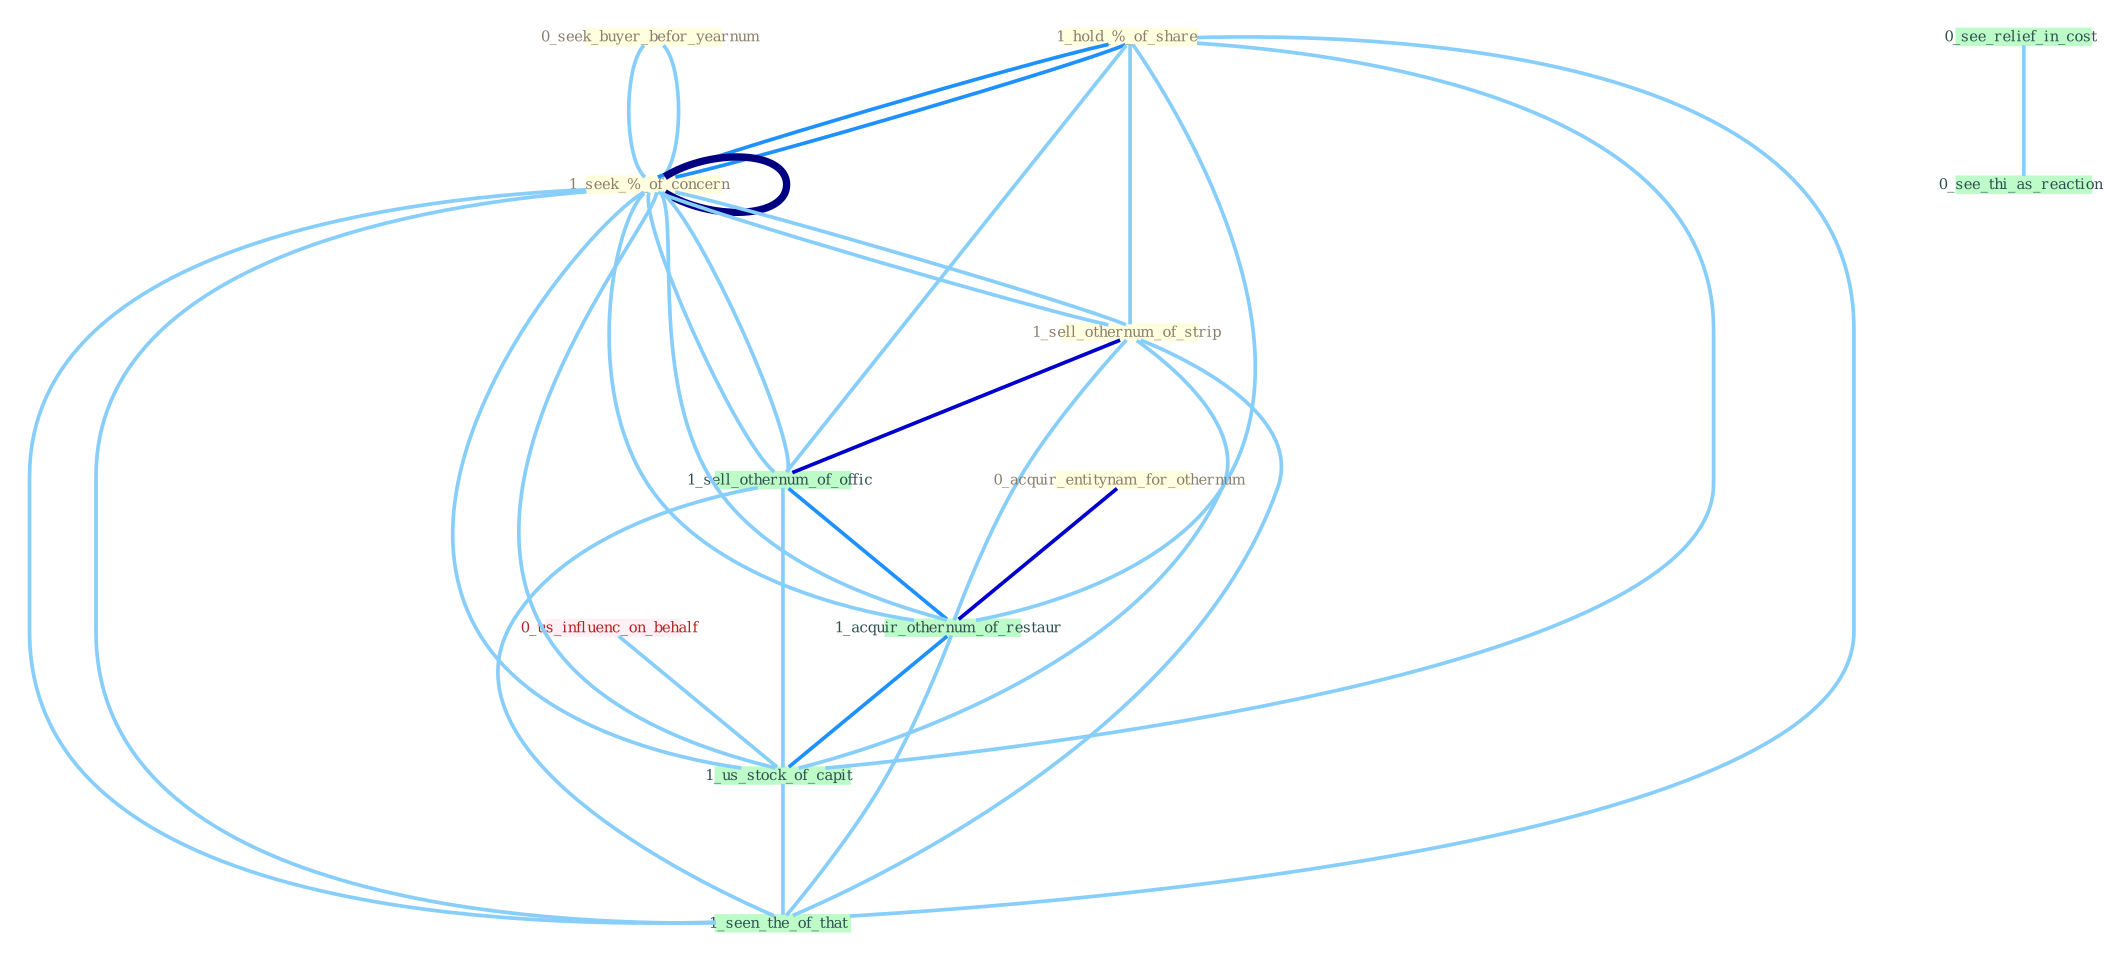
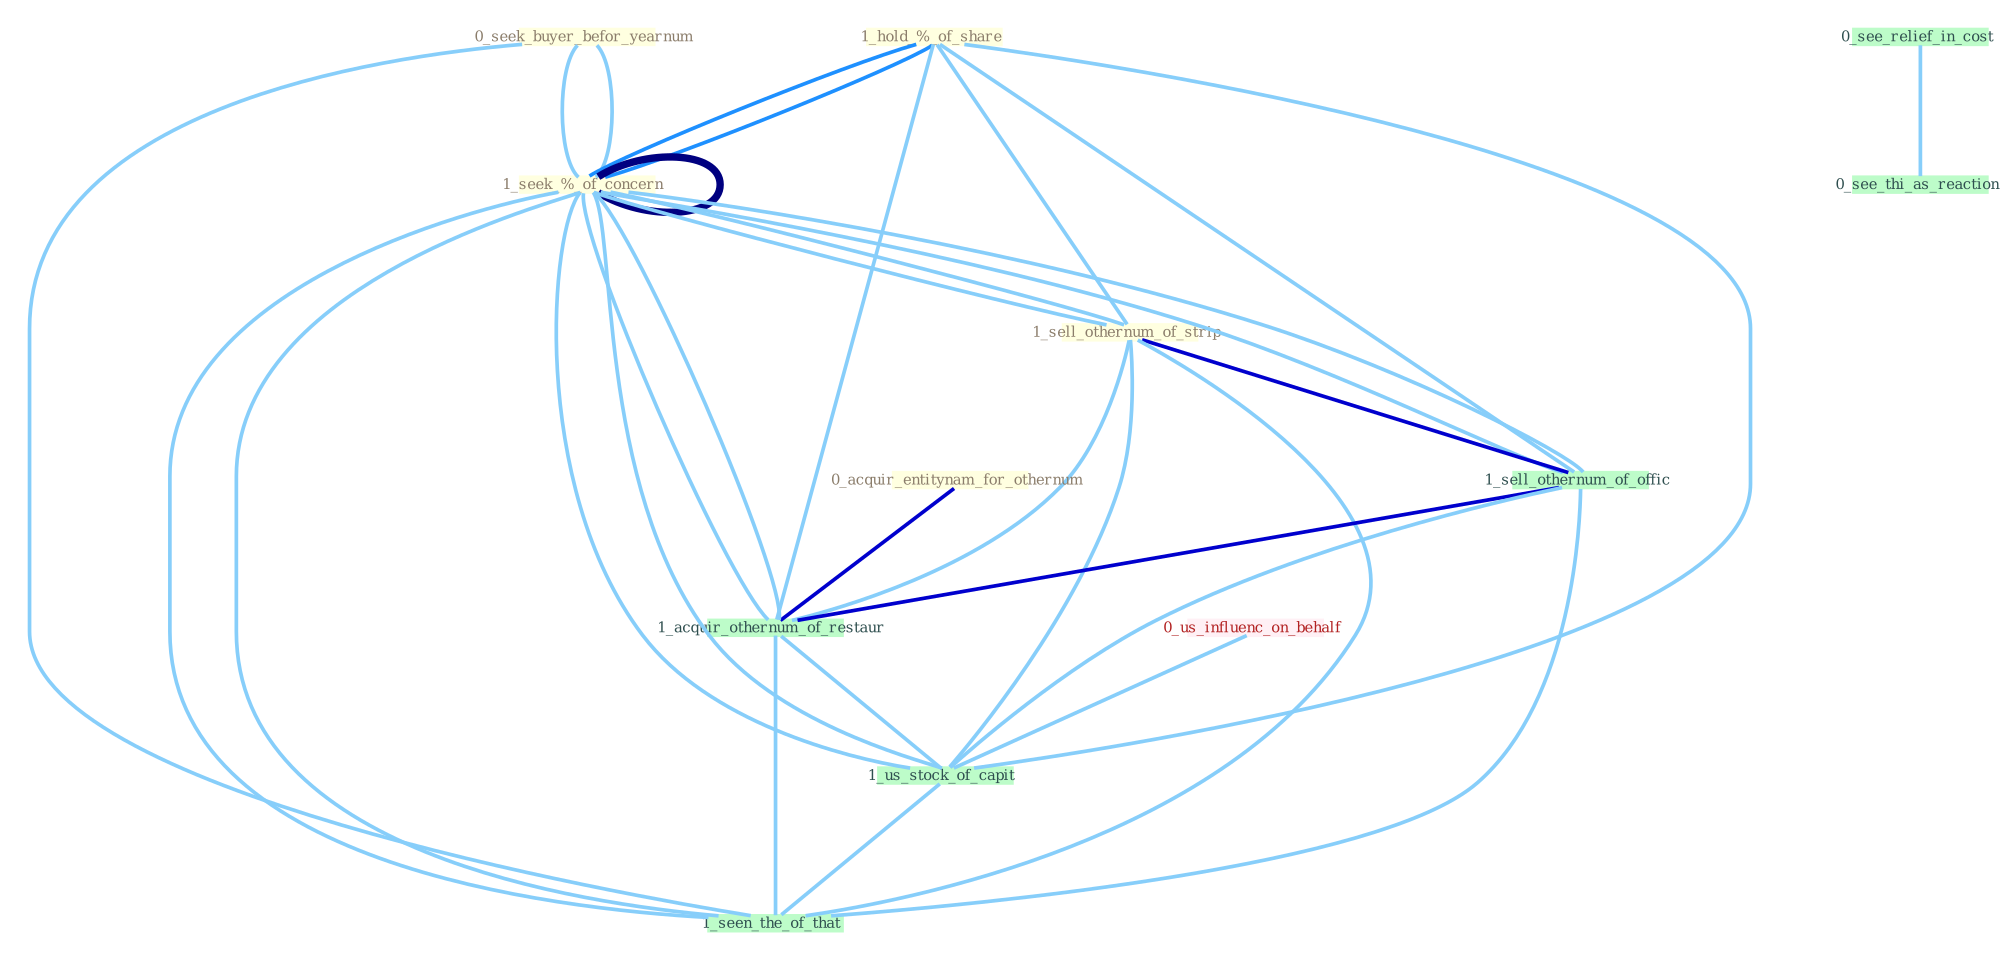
edge "1_sell_othernum_of_offic" -- "1_acquir_othernum_of_restaur": color #1e90ff -> #0000cd
edge "1_hold_%_of_share" -- "1_seen_the_of_that": now "0_seek_buyer_befor_yearnum" -- "1_seen_the_of_that"
edge "1_acquir_othernum_of_restaur" -- "1_us_stock_of_capit": color #1e90ff -> #87cefa
